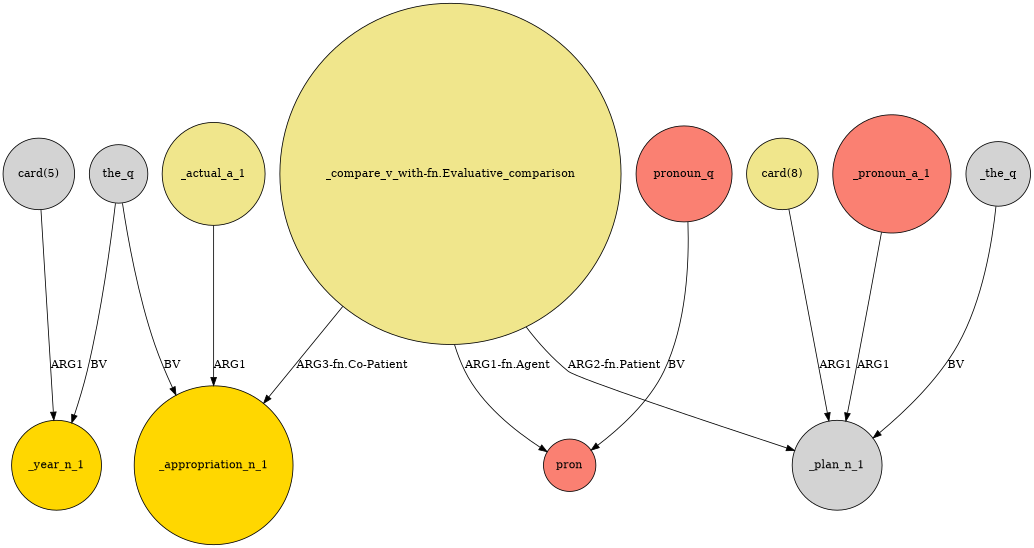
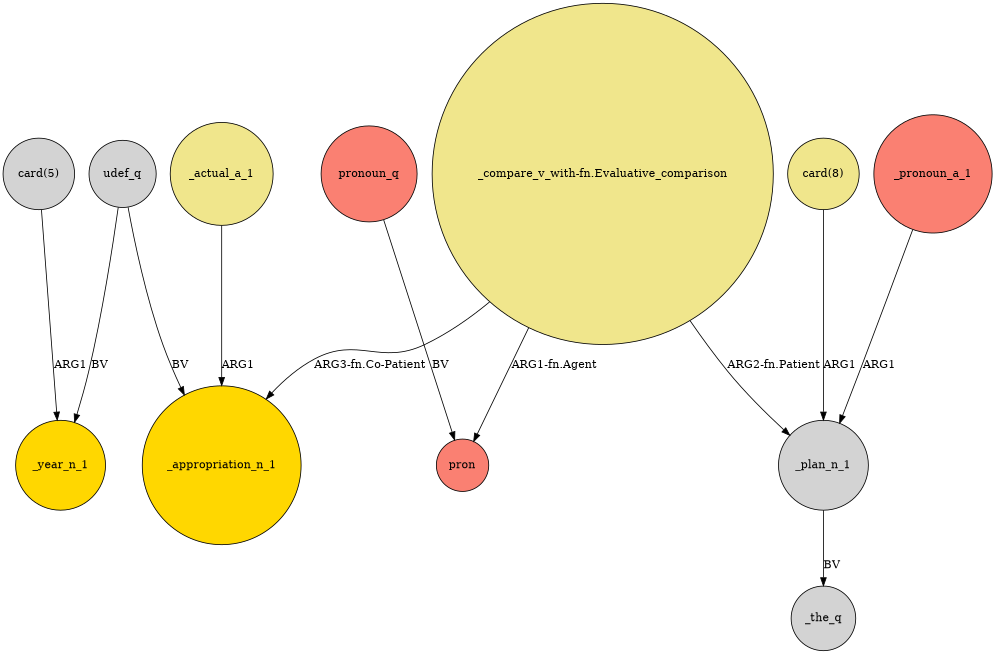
node "the_q": label "the_q" -> "udef_q"
edge "_the_q" -> "_plan_n_1": reversed
